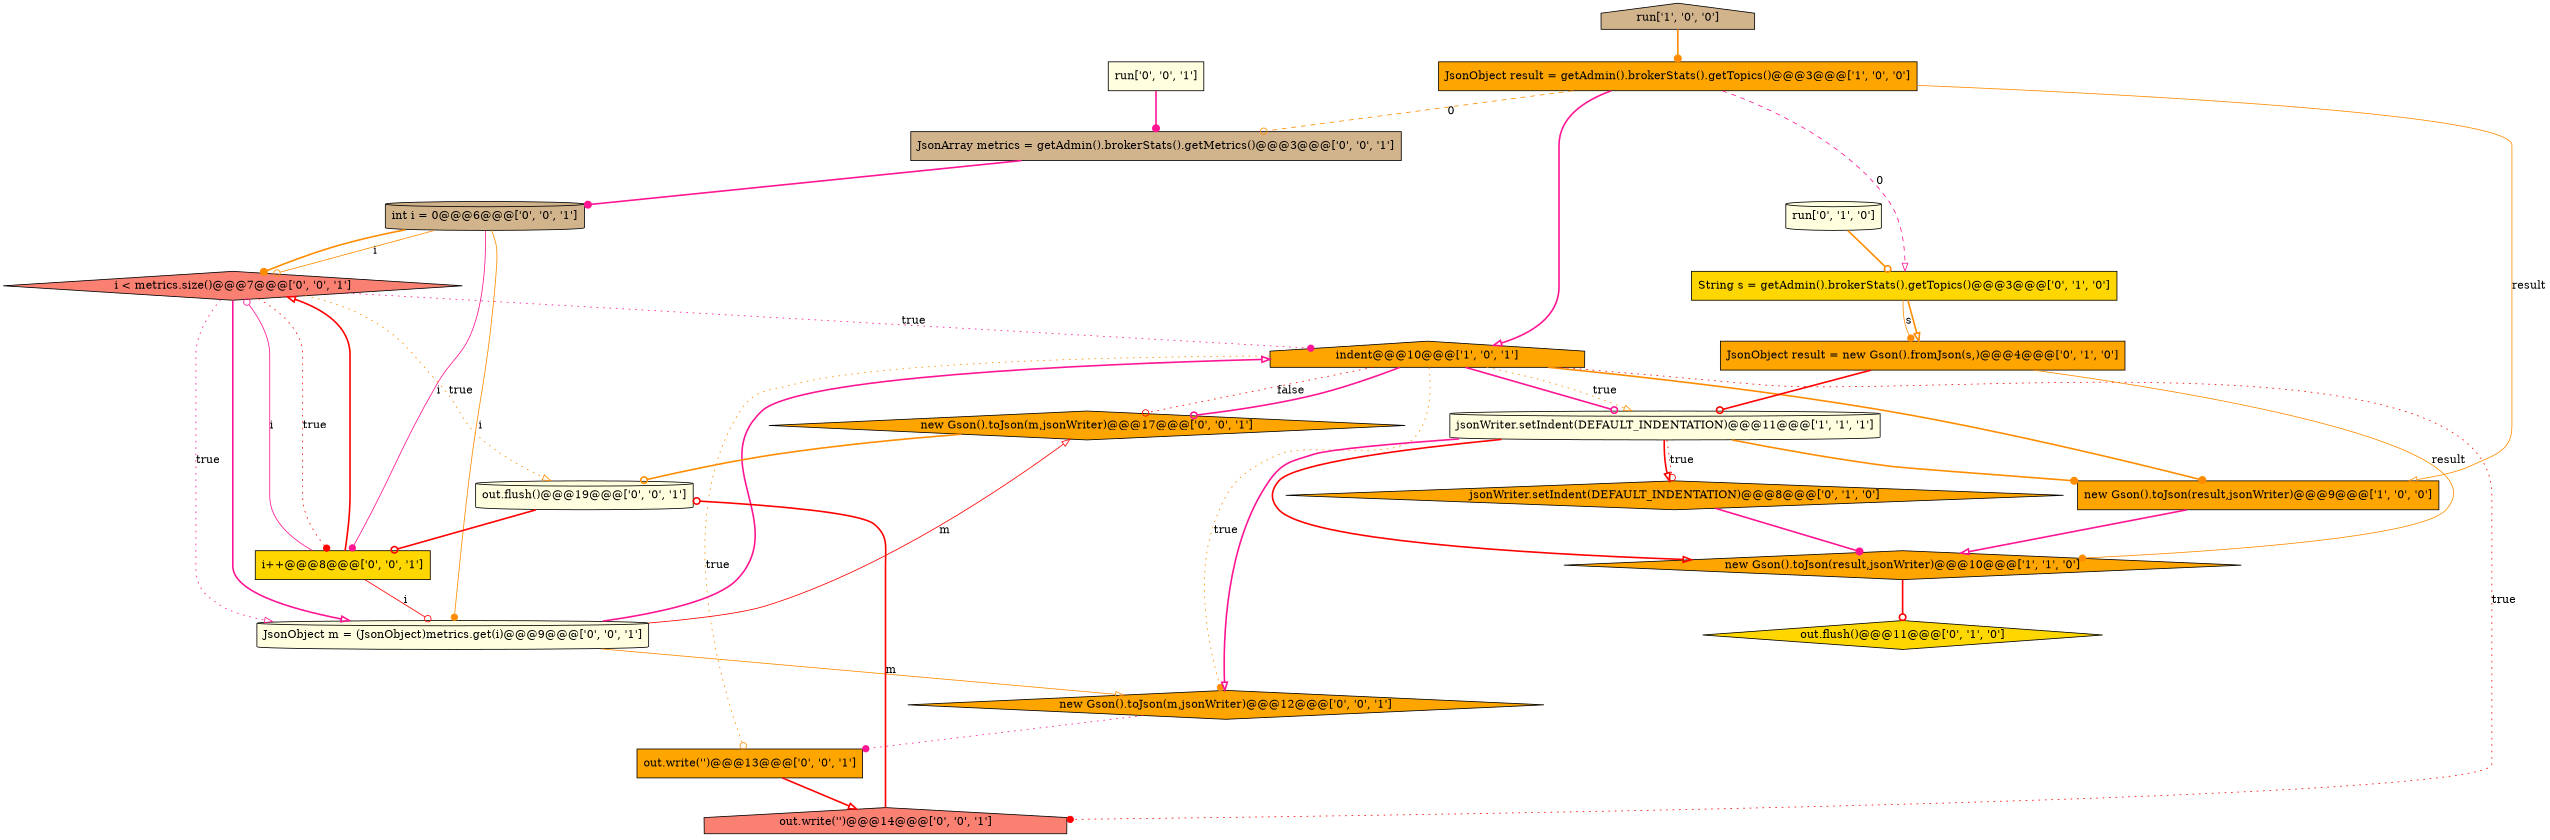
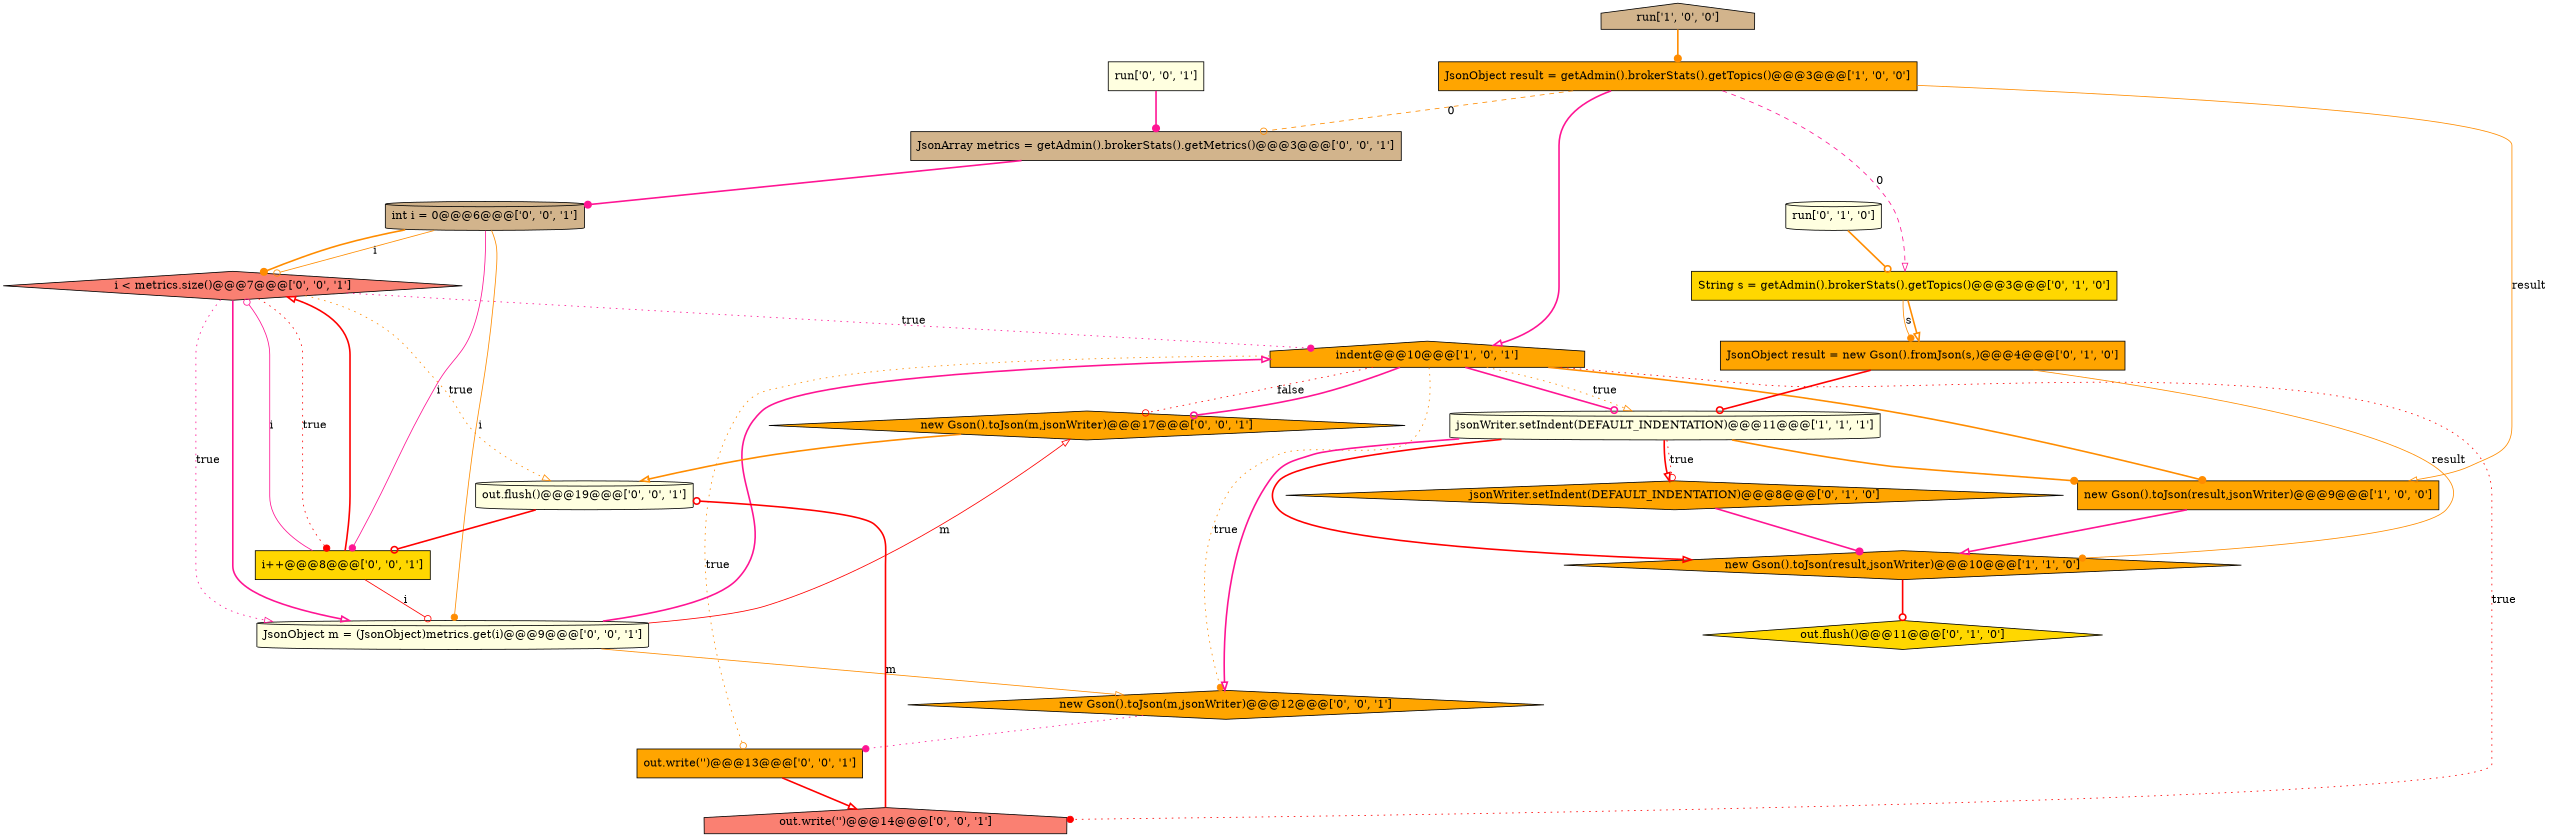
edge "new Gson().toJson(m,jsonWriter)@@@17@@@['0', '0', '1']" -> "out.flush()@@@19@@@['0', '0', '1']": arrowhead odot -> onormal
